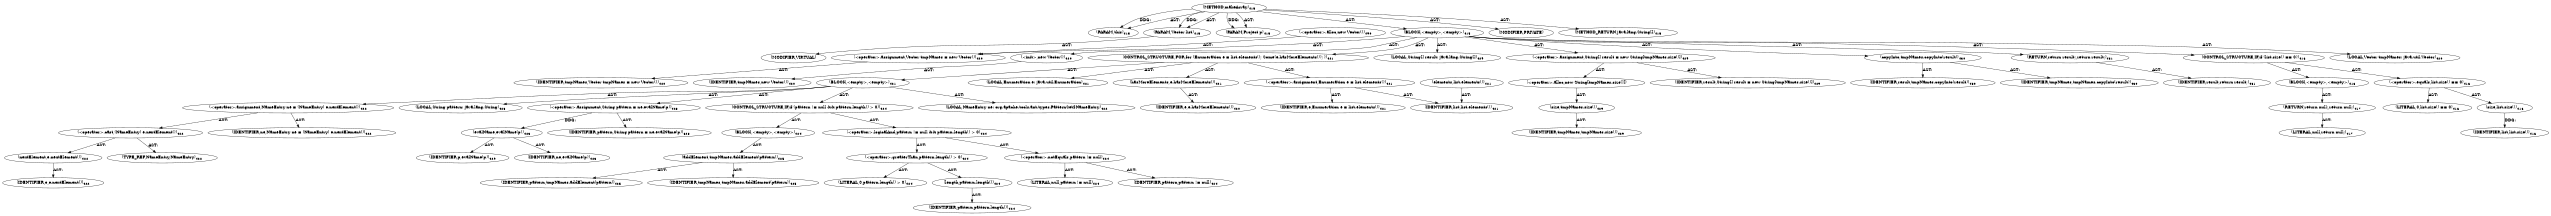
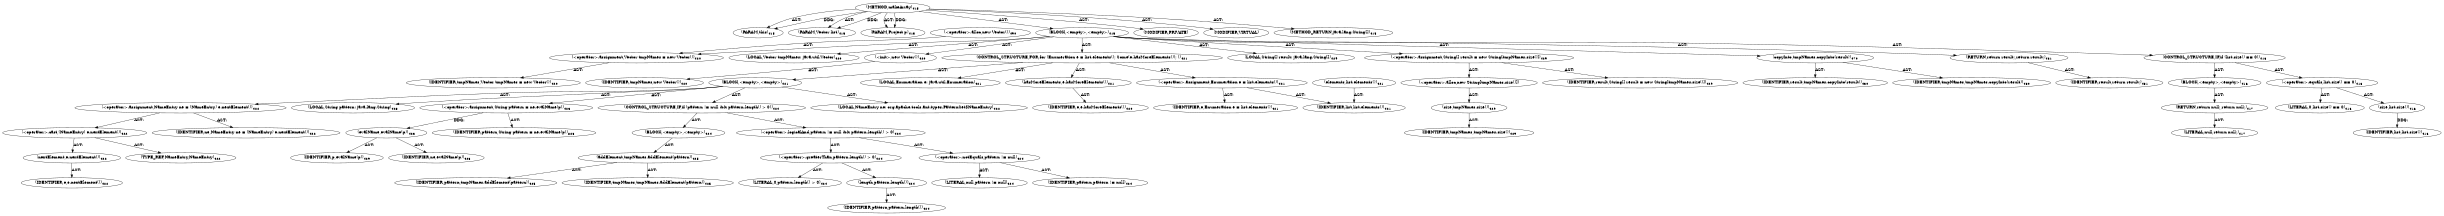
edge "(PARAM,Vector list)" -> "(MODIFIER,VIRTUAL)": now "(METHOD,makeArray)" -> "(MODIFIER,VIRTUAL)"
node "(copyInto,tmpNames.copyInto(result))": text "430" -> "470"
